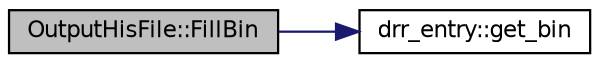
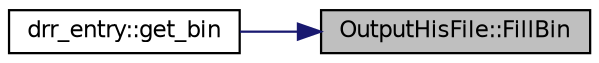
edge "OutputHisFile::FillBin" -> "drr_entry::get_bin": reversed
